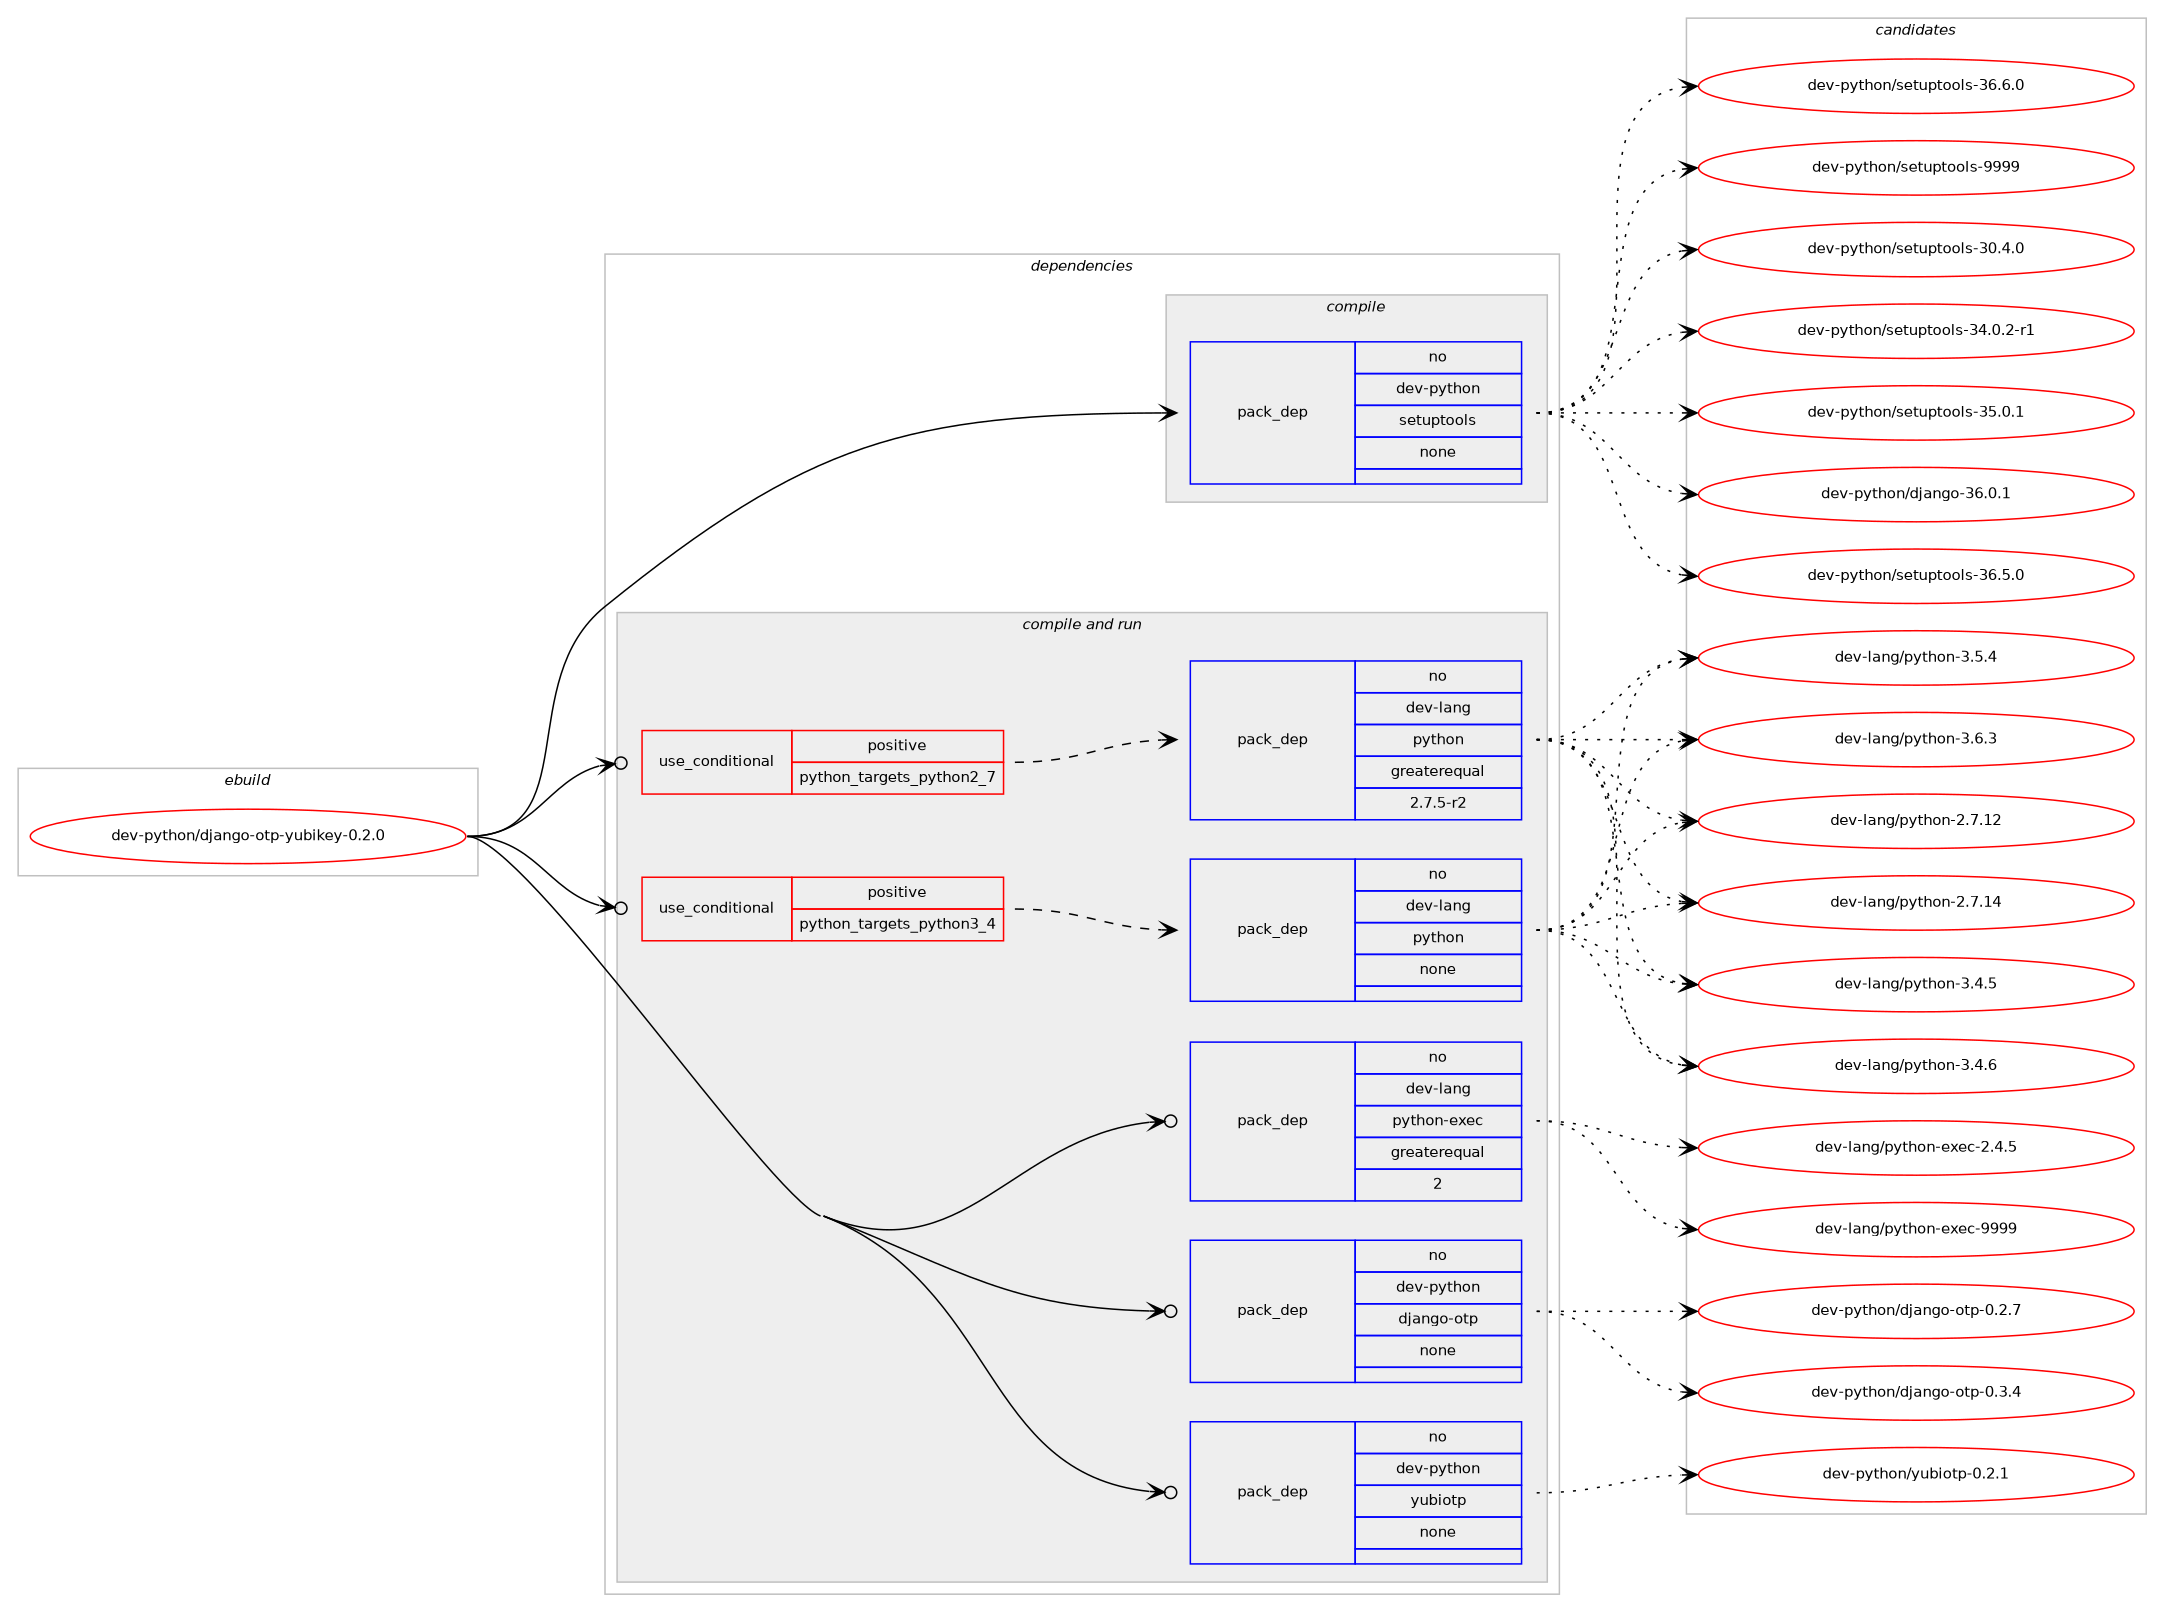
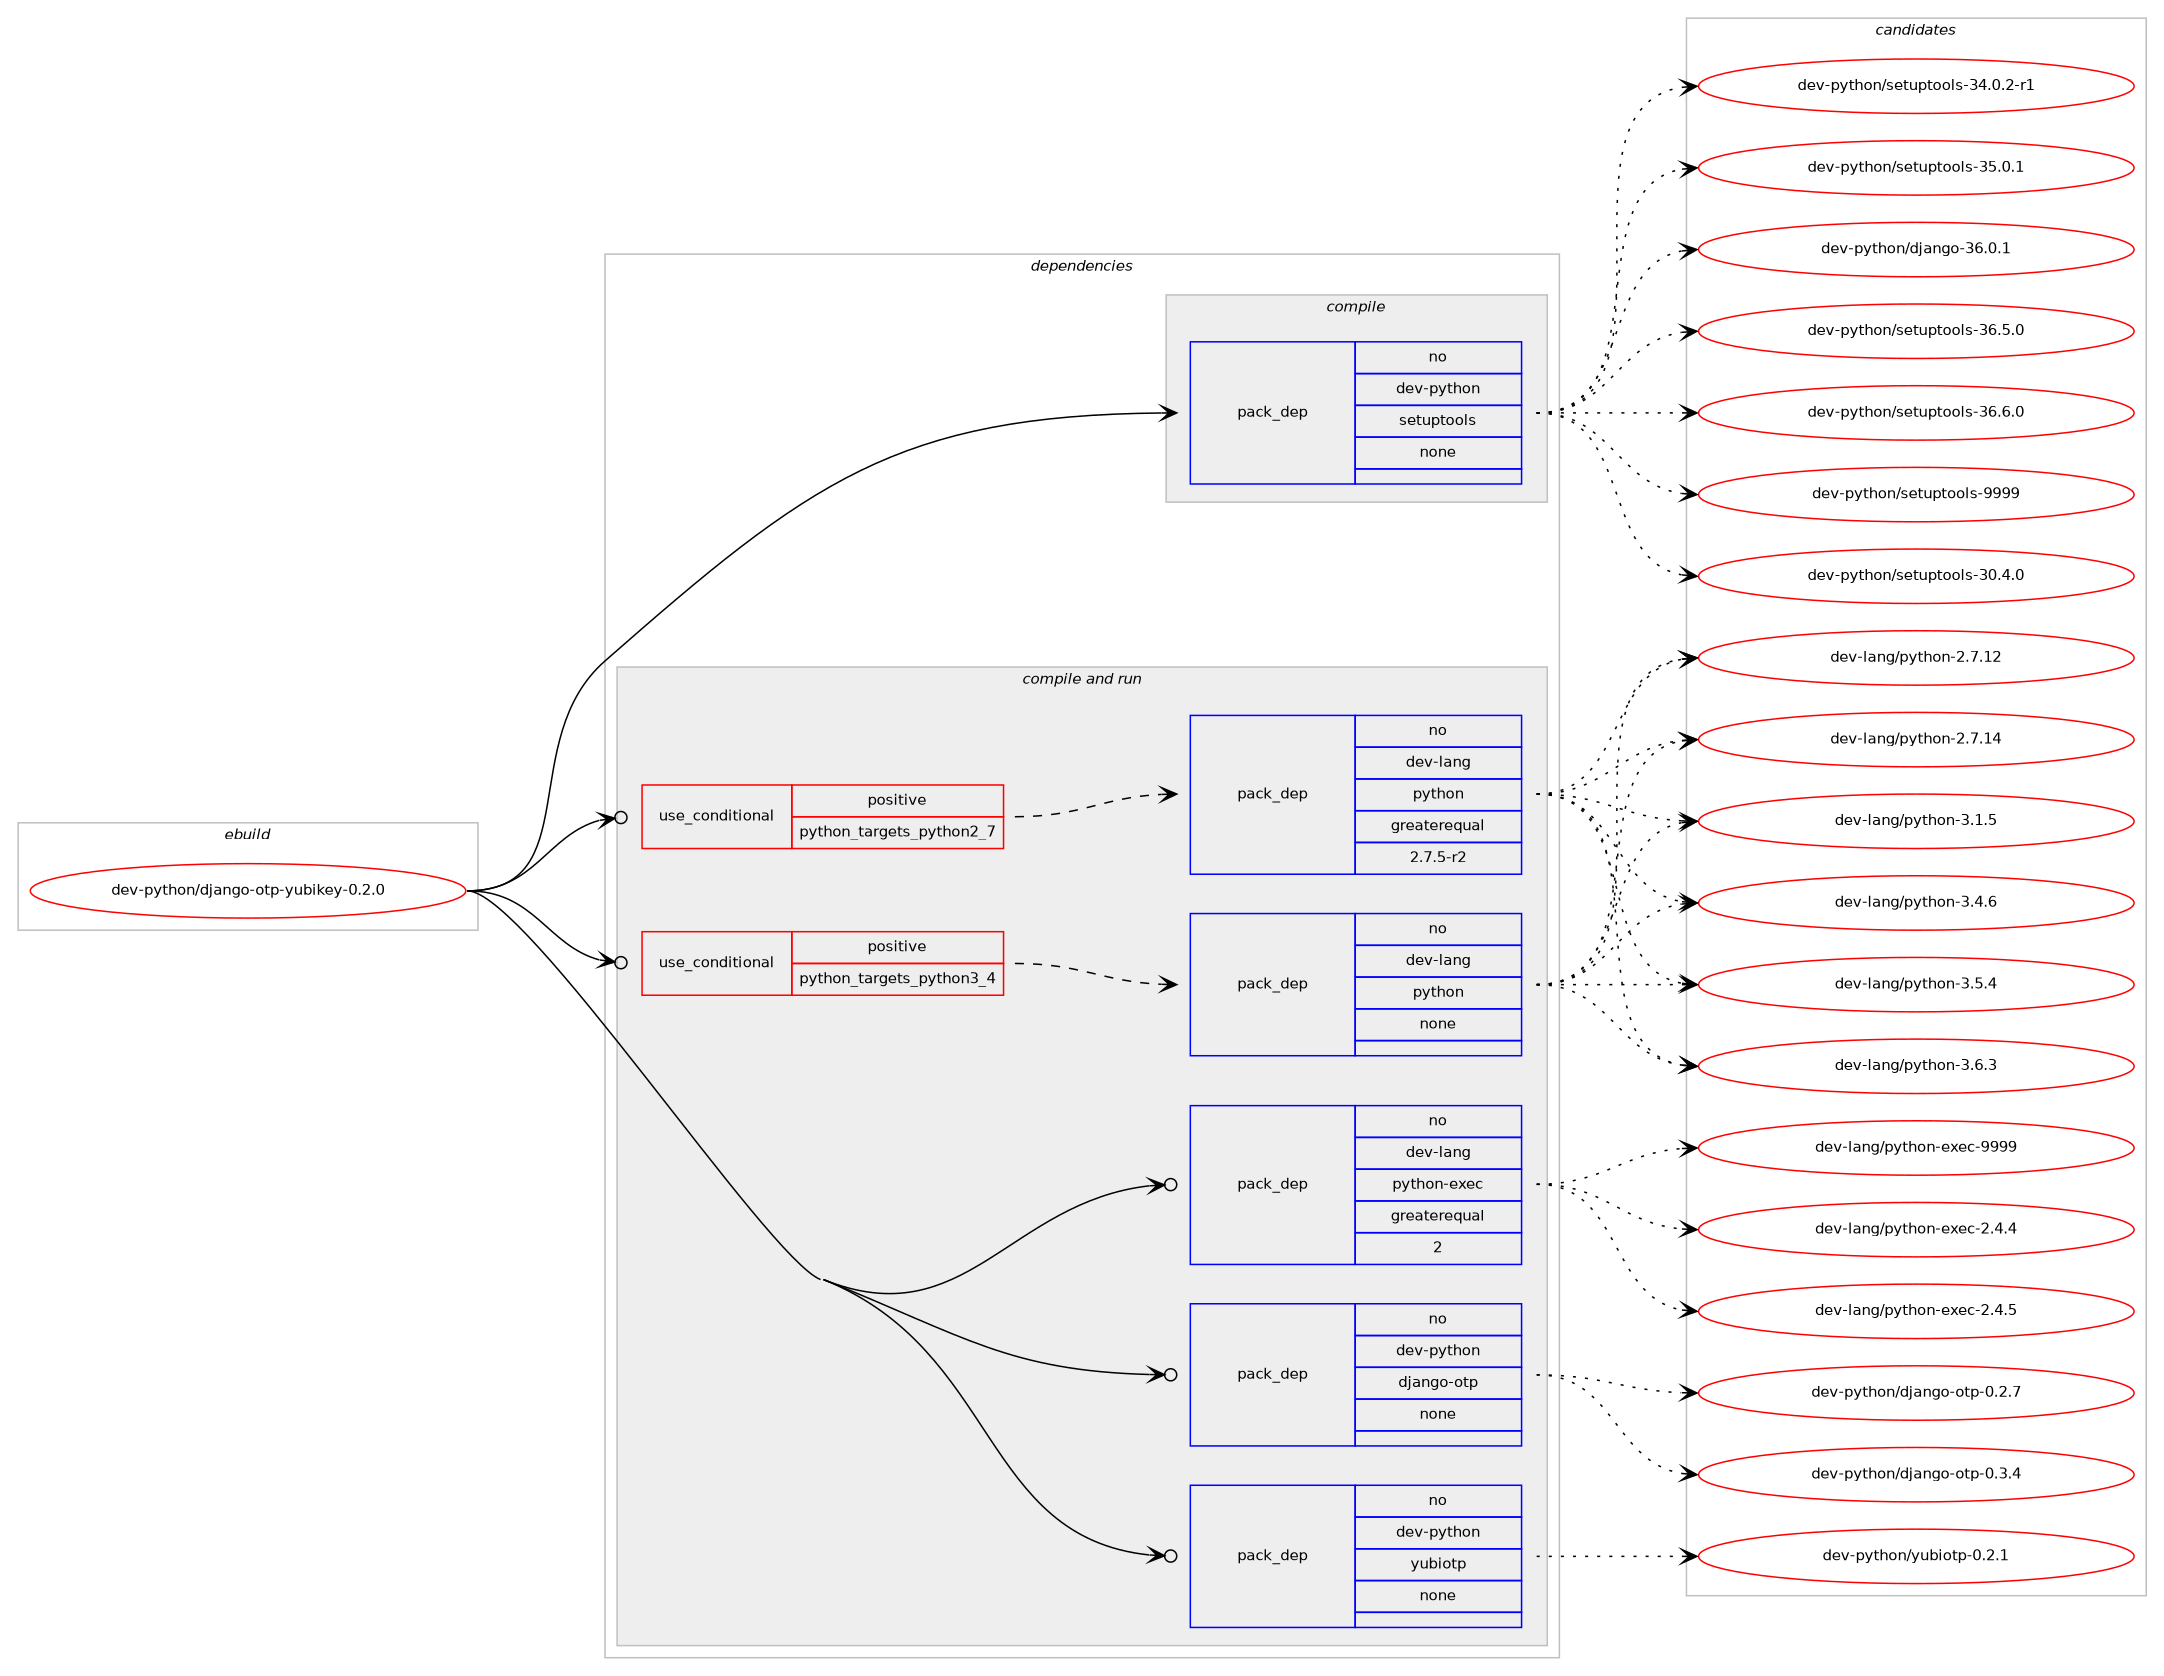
node "dev-lang/python-3.4.5": label "dev-lang/python-3.4.5" -> "dev-lang/python-3.1.5"
node "dev-lang/python-exec-2.4.4": added
